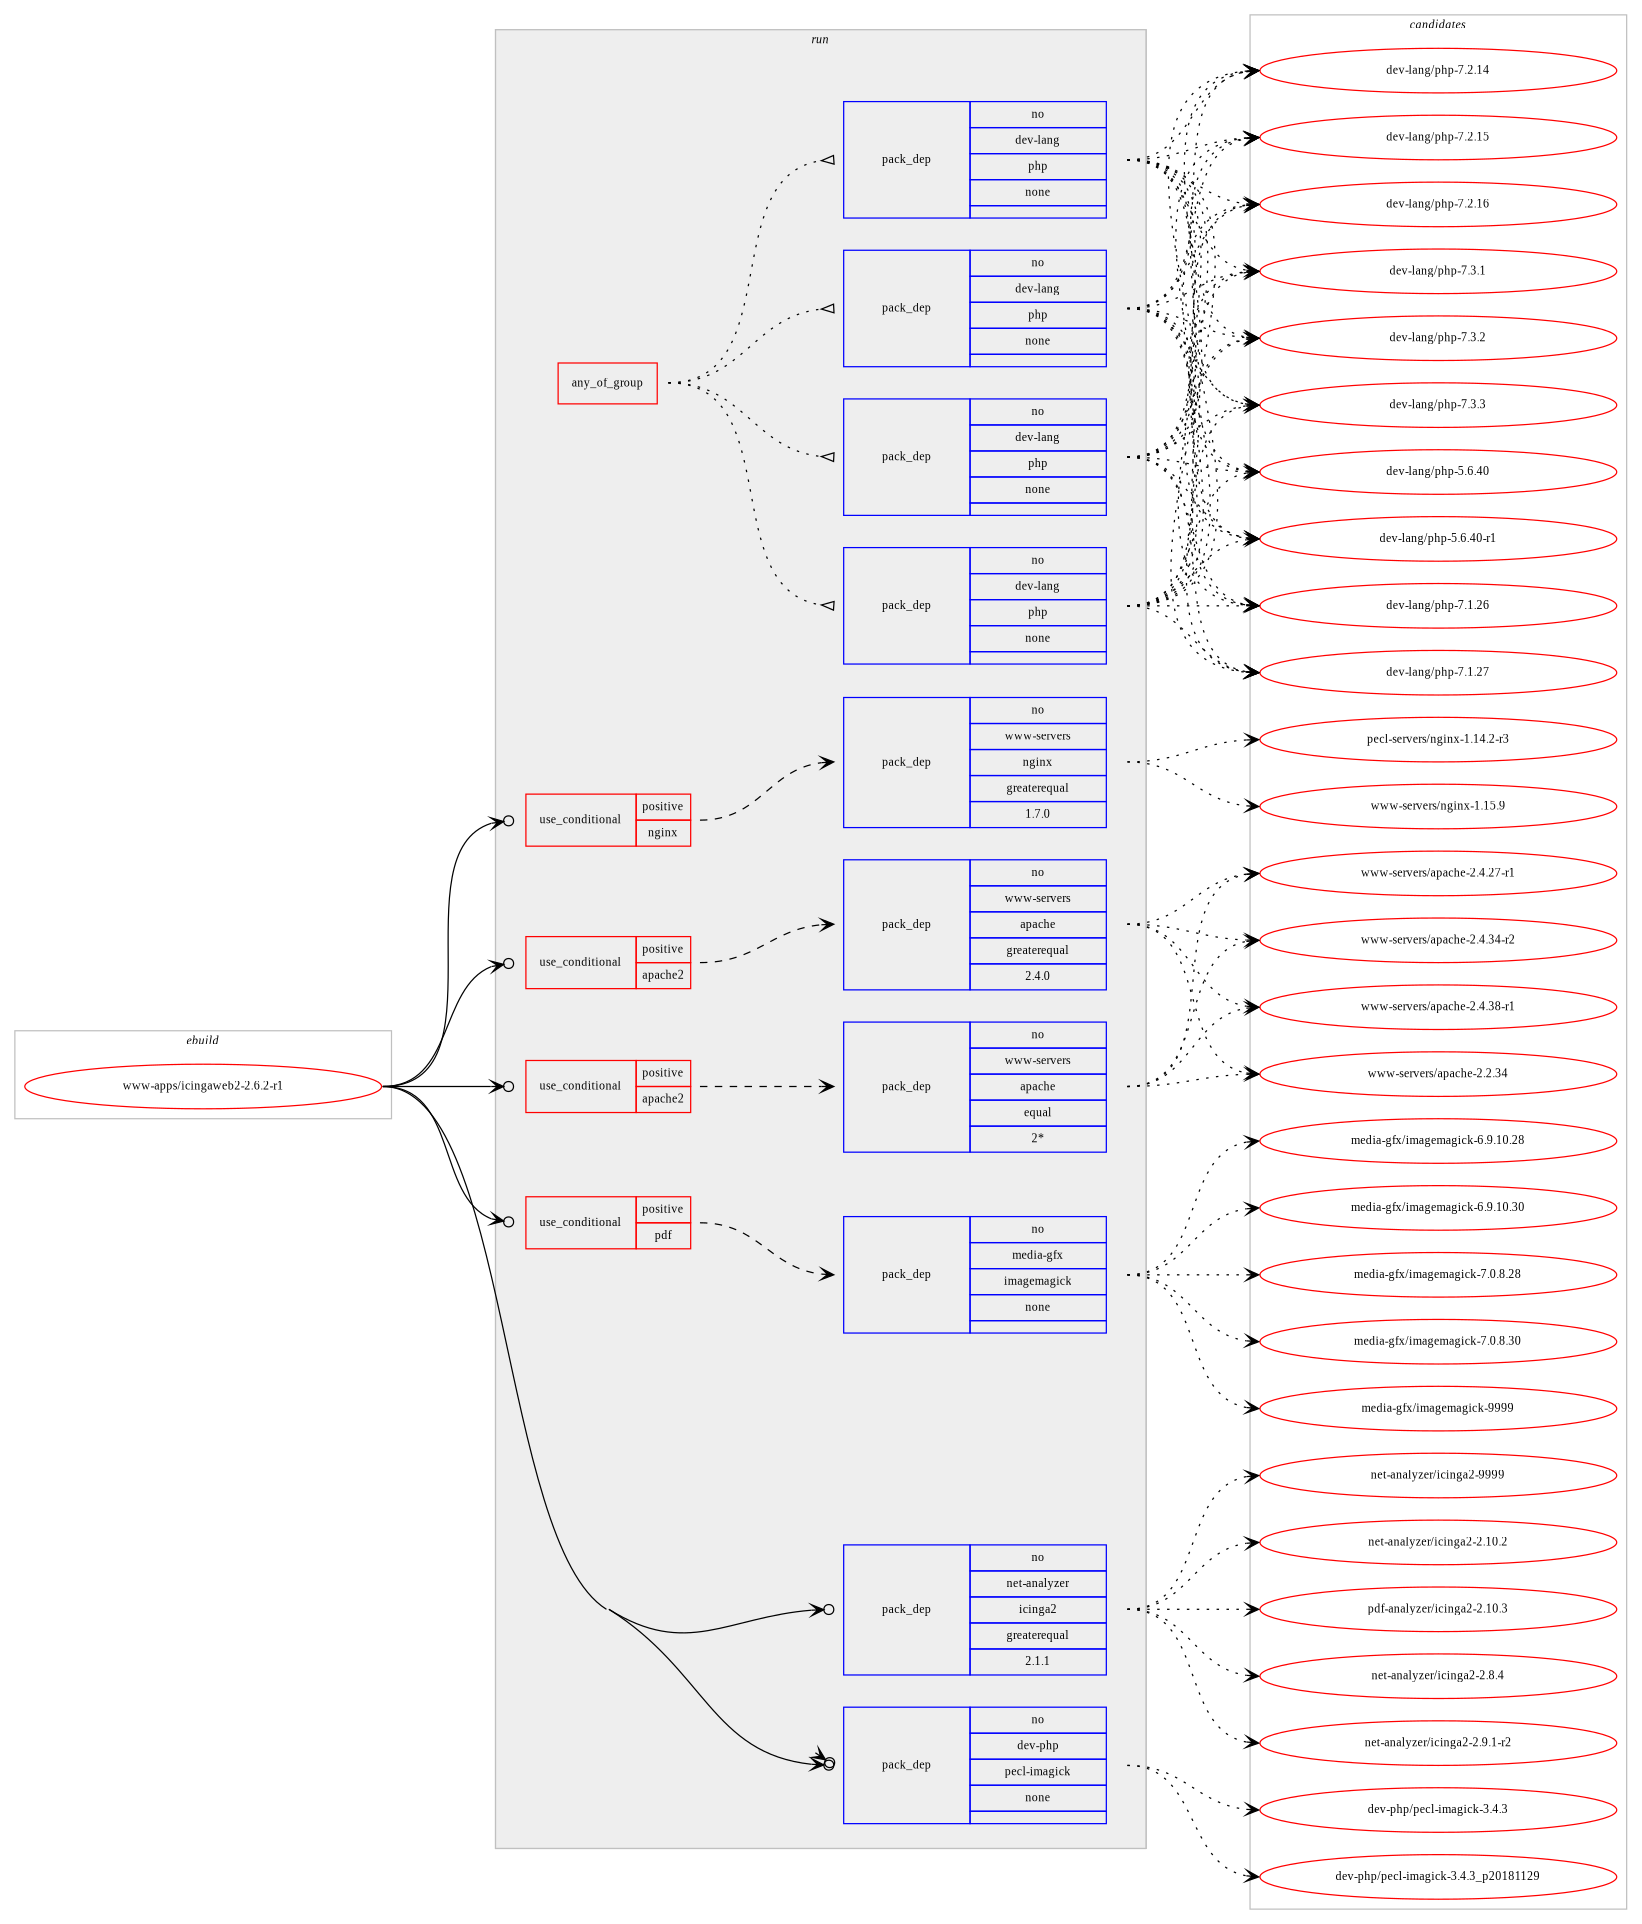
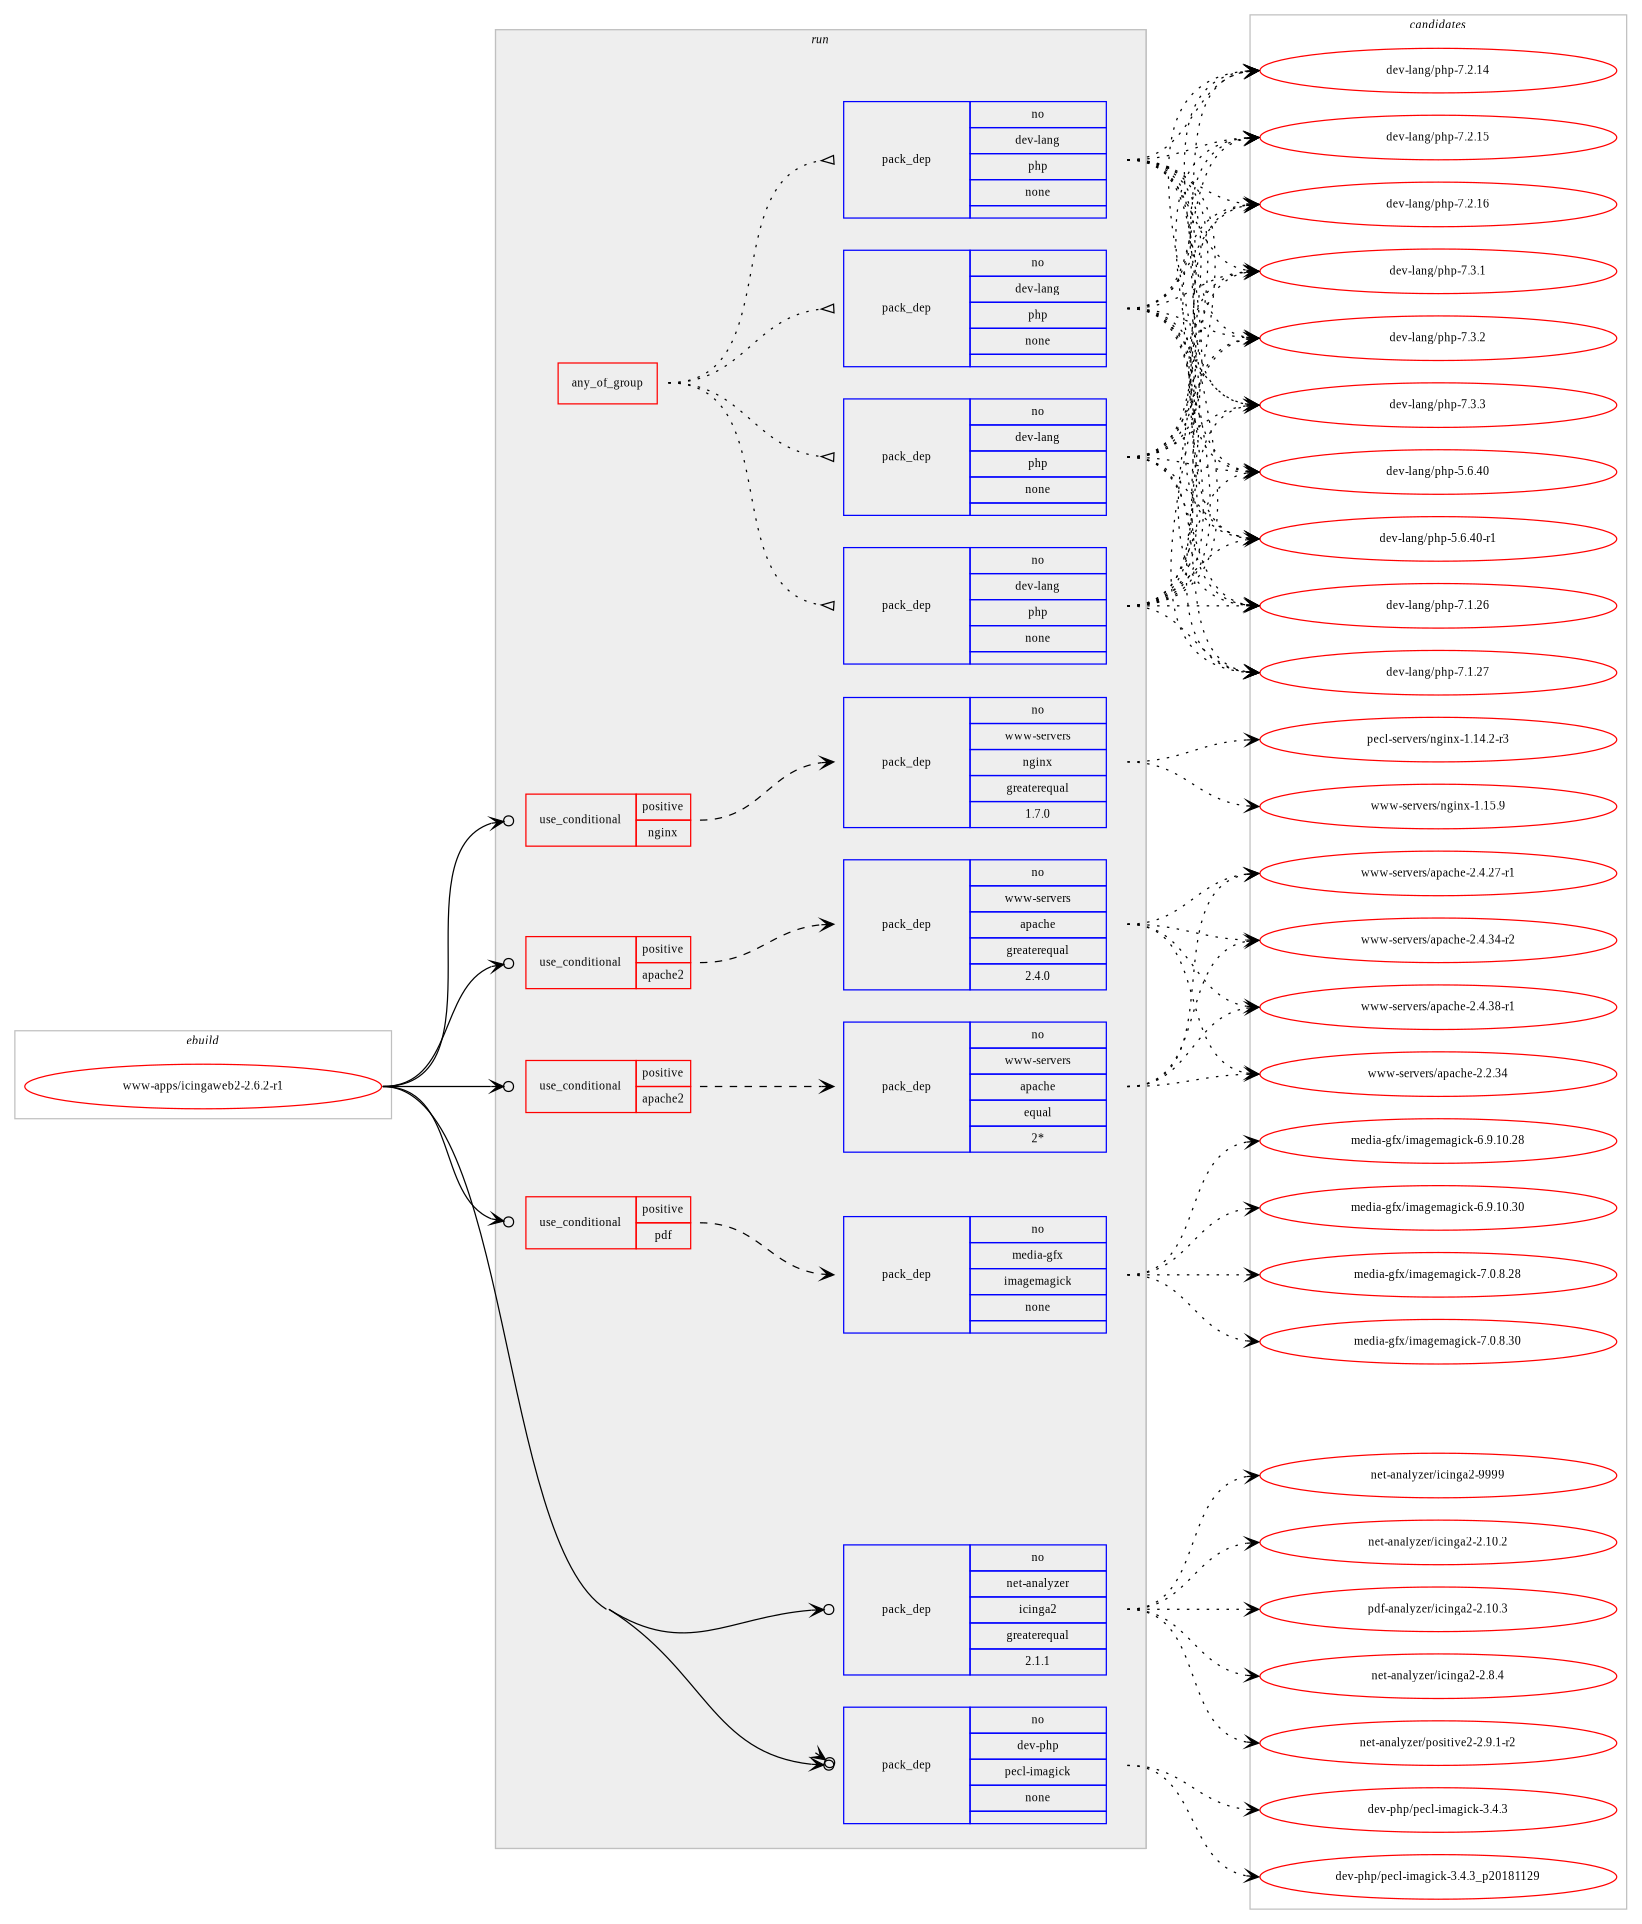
node "media-gfx/imagemagick-9999": removed
node "net-analyzer/icinga2-2.9.1-r2": label "net-analyzer/icinga2-2.9.1-r2" -> "net-analyzer/positive2-2.9.1-r2"
